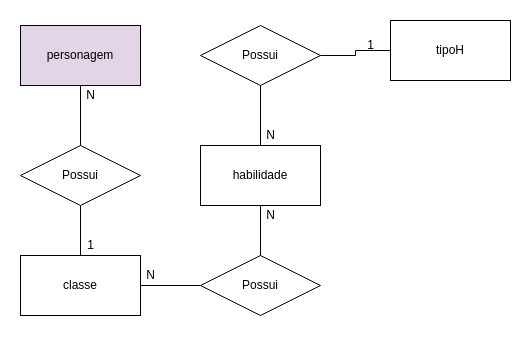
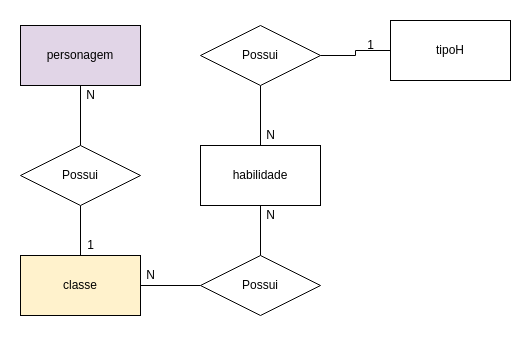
node "classe": fillcolor #ffffff -> #fff2cc
